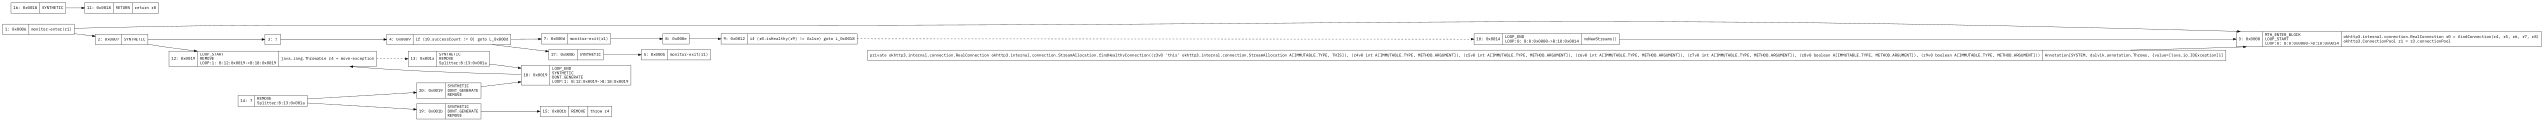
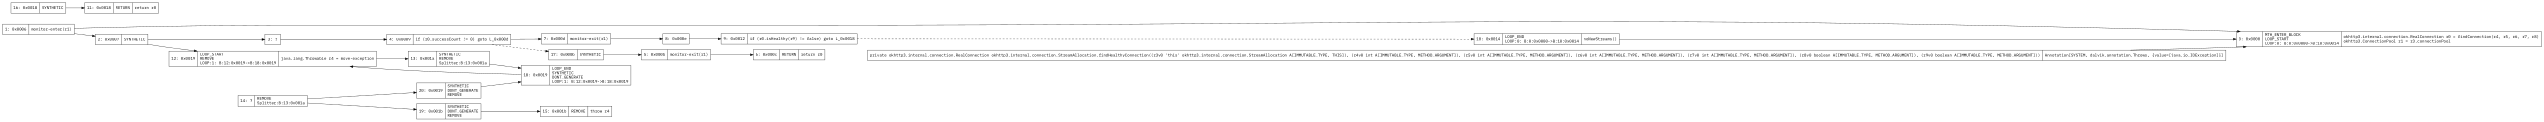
edge "4: 0x0009" -> "17: 0x000b": style solid -> dashed
node "6: 0x000c": added
edge "12: 0x0019" -> "13: 0x001a": style dashed -> solid
